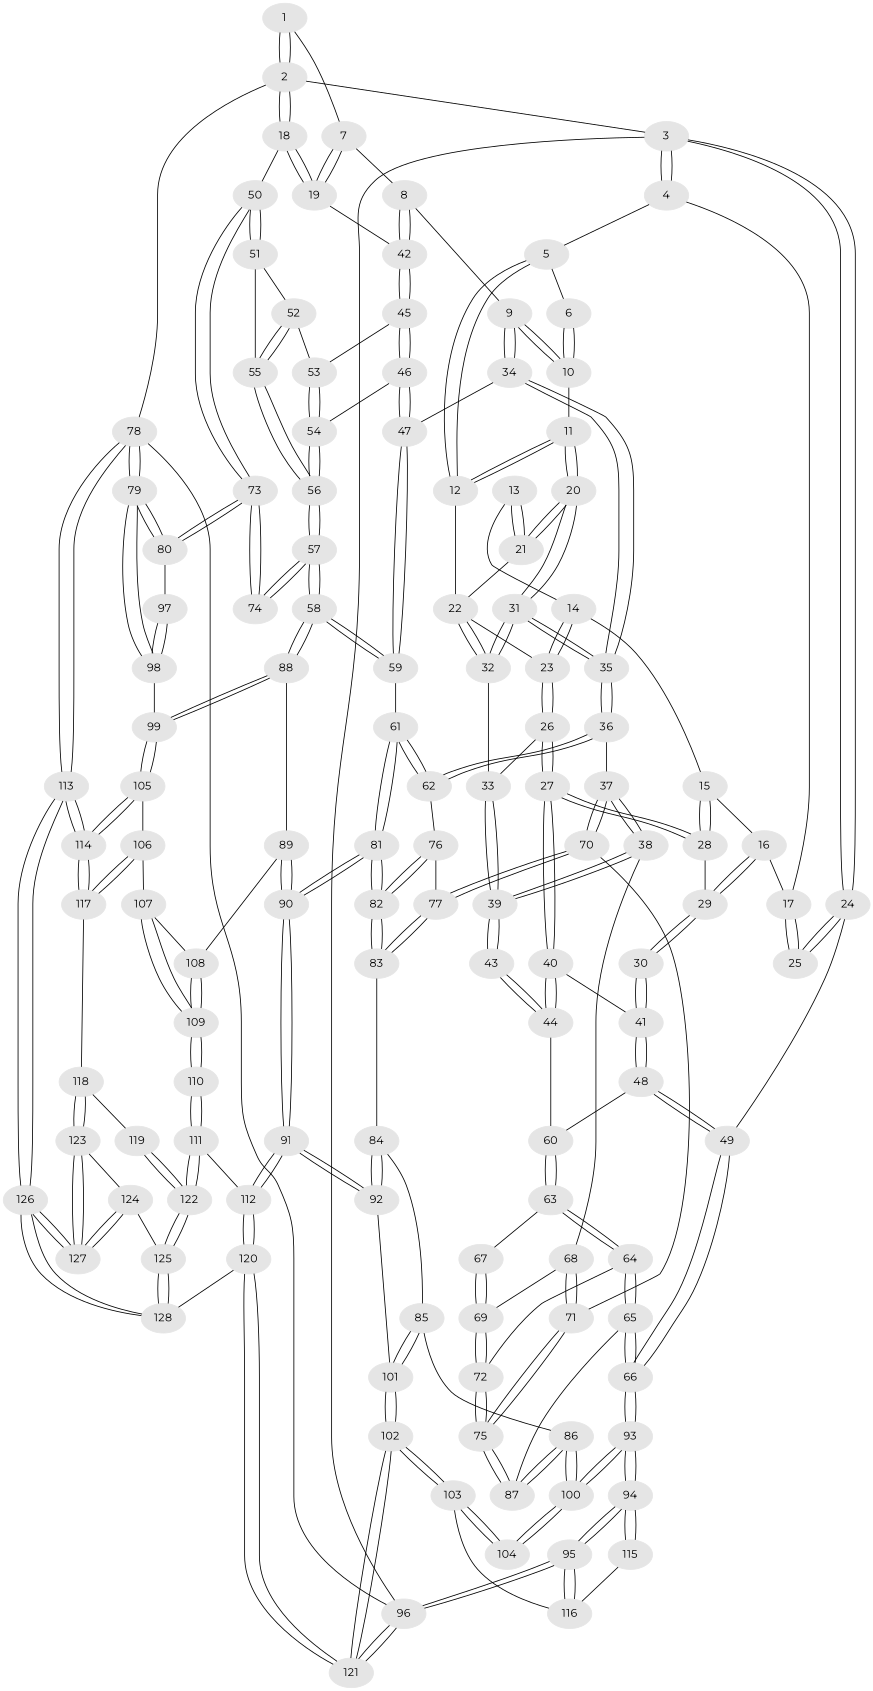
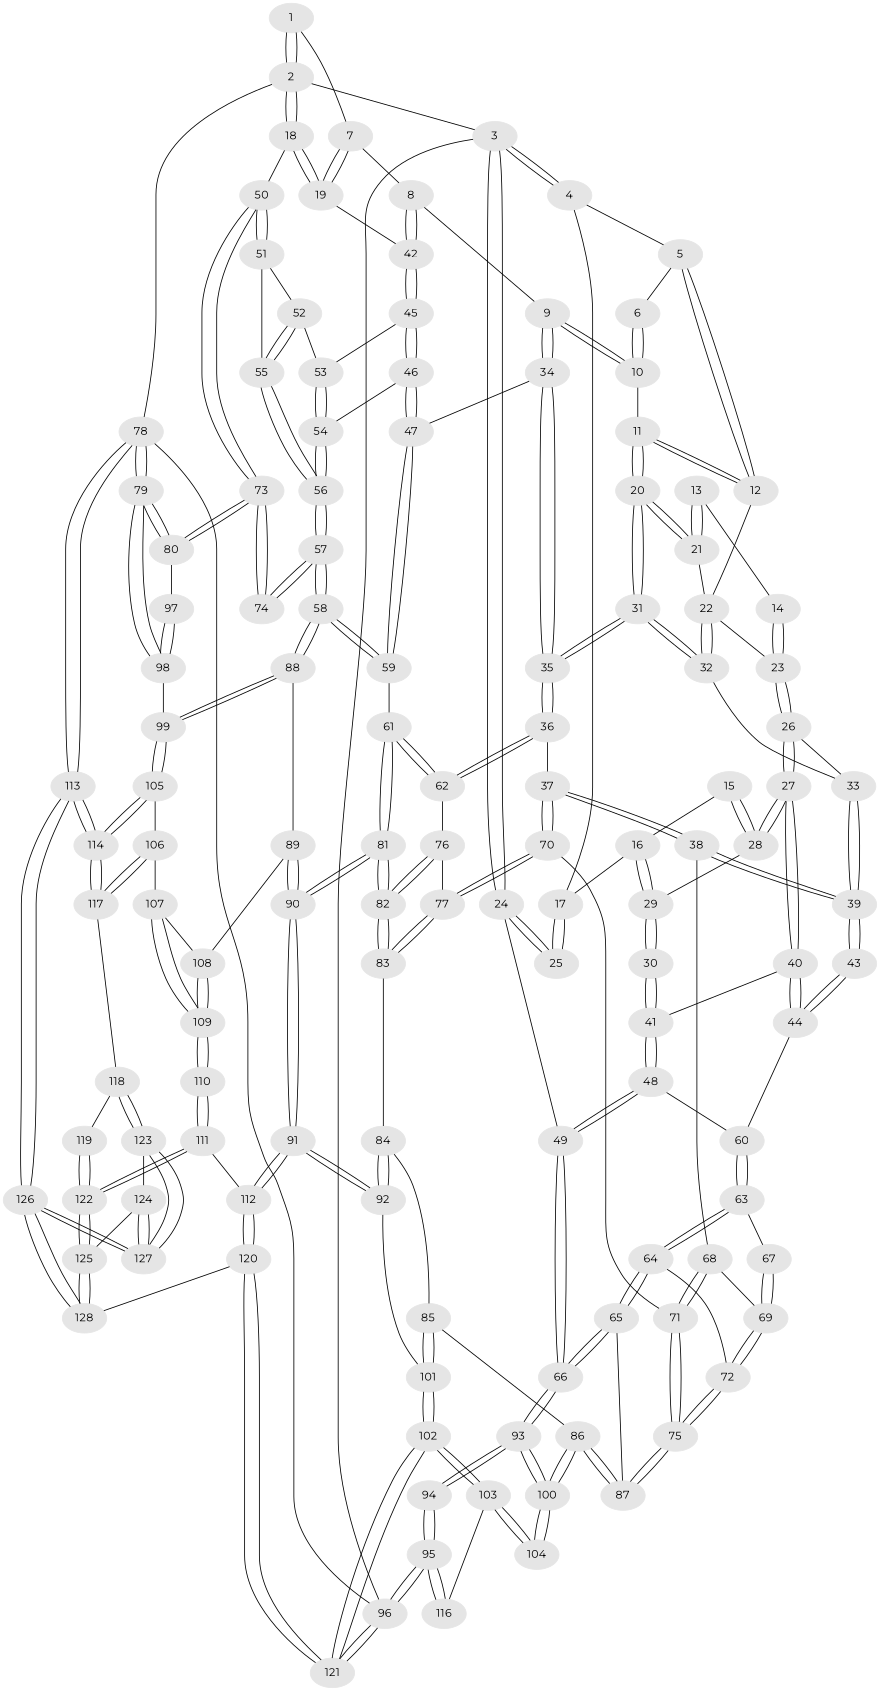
edge "14" -- "15": removed
node "115": removed
